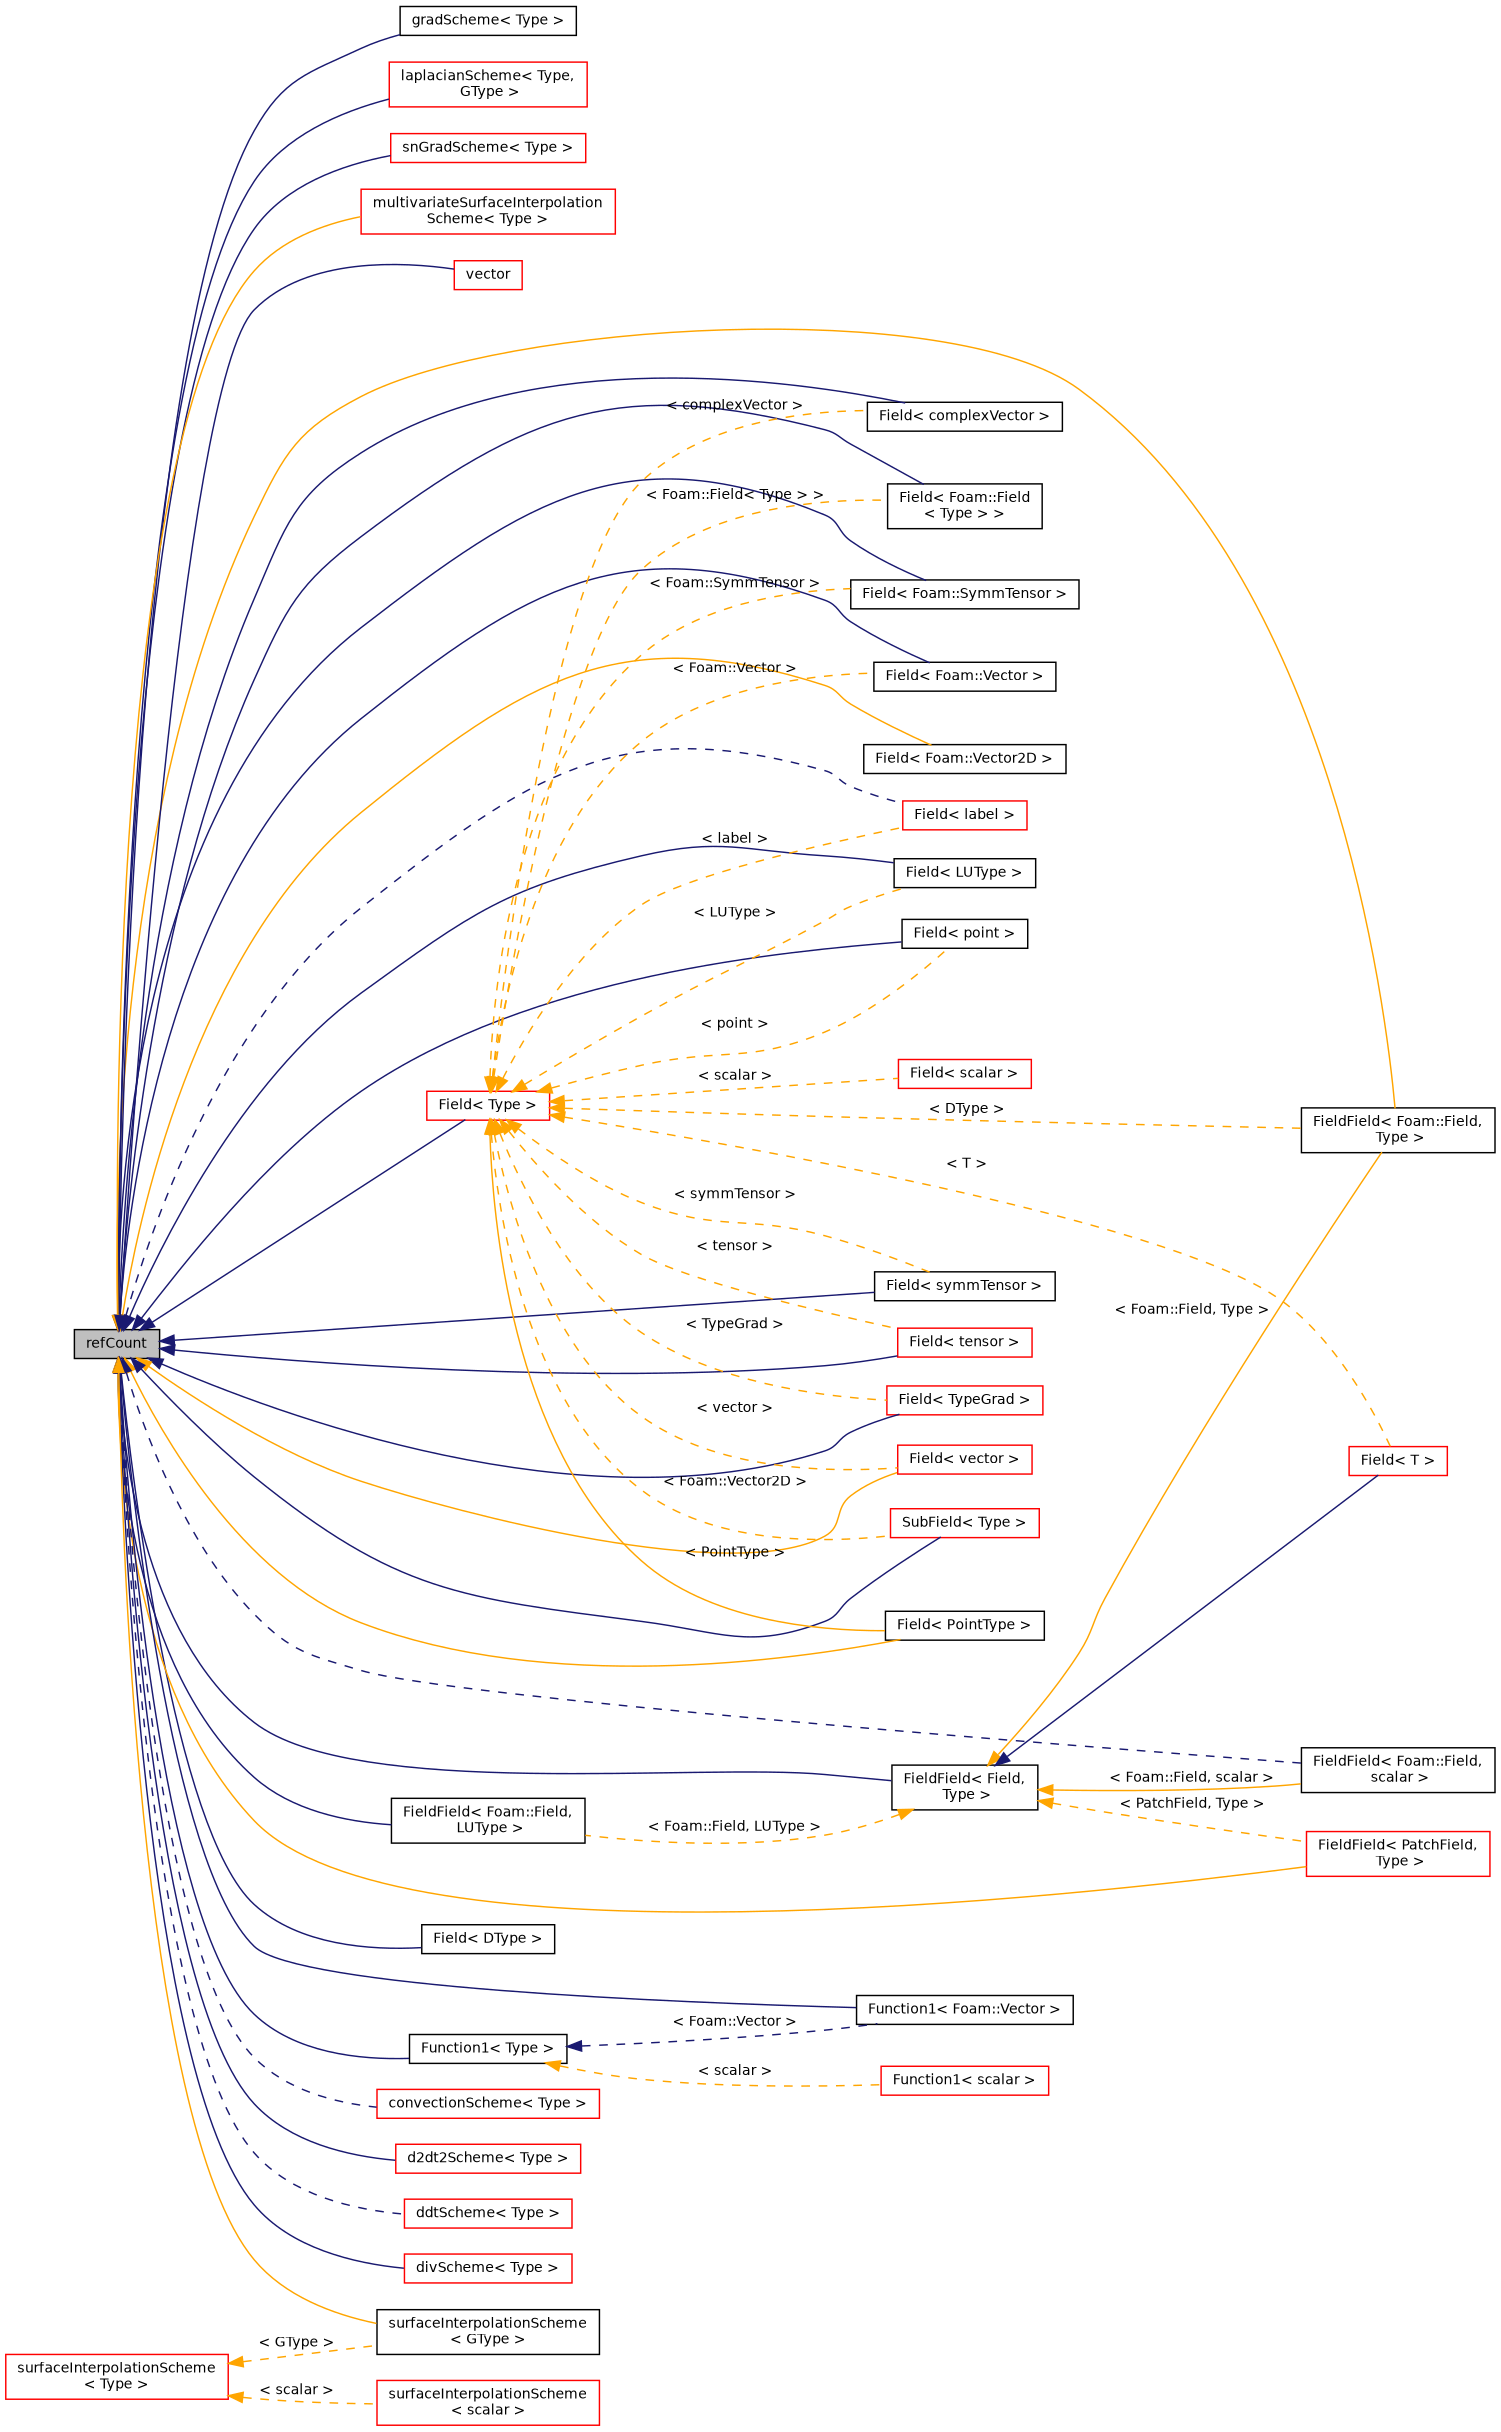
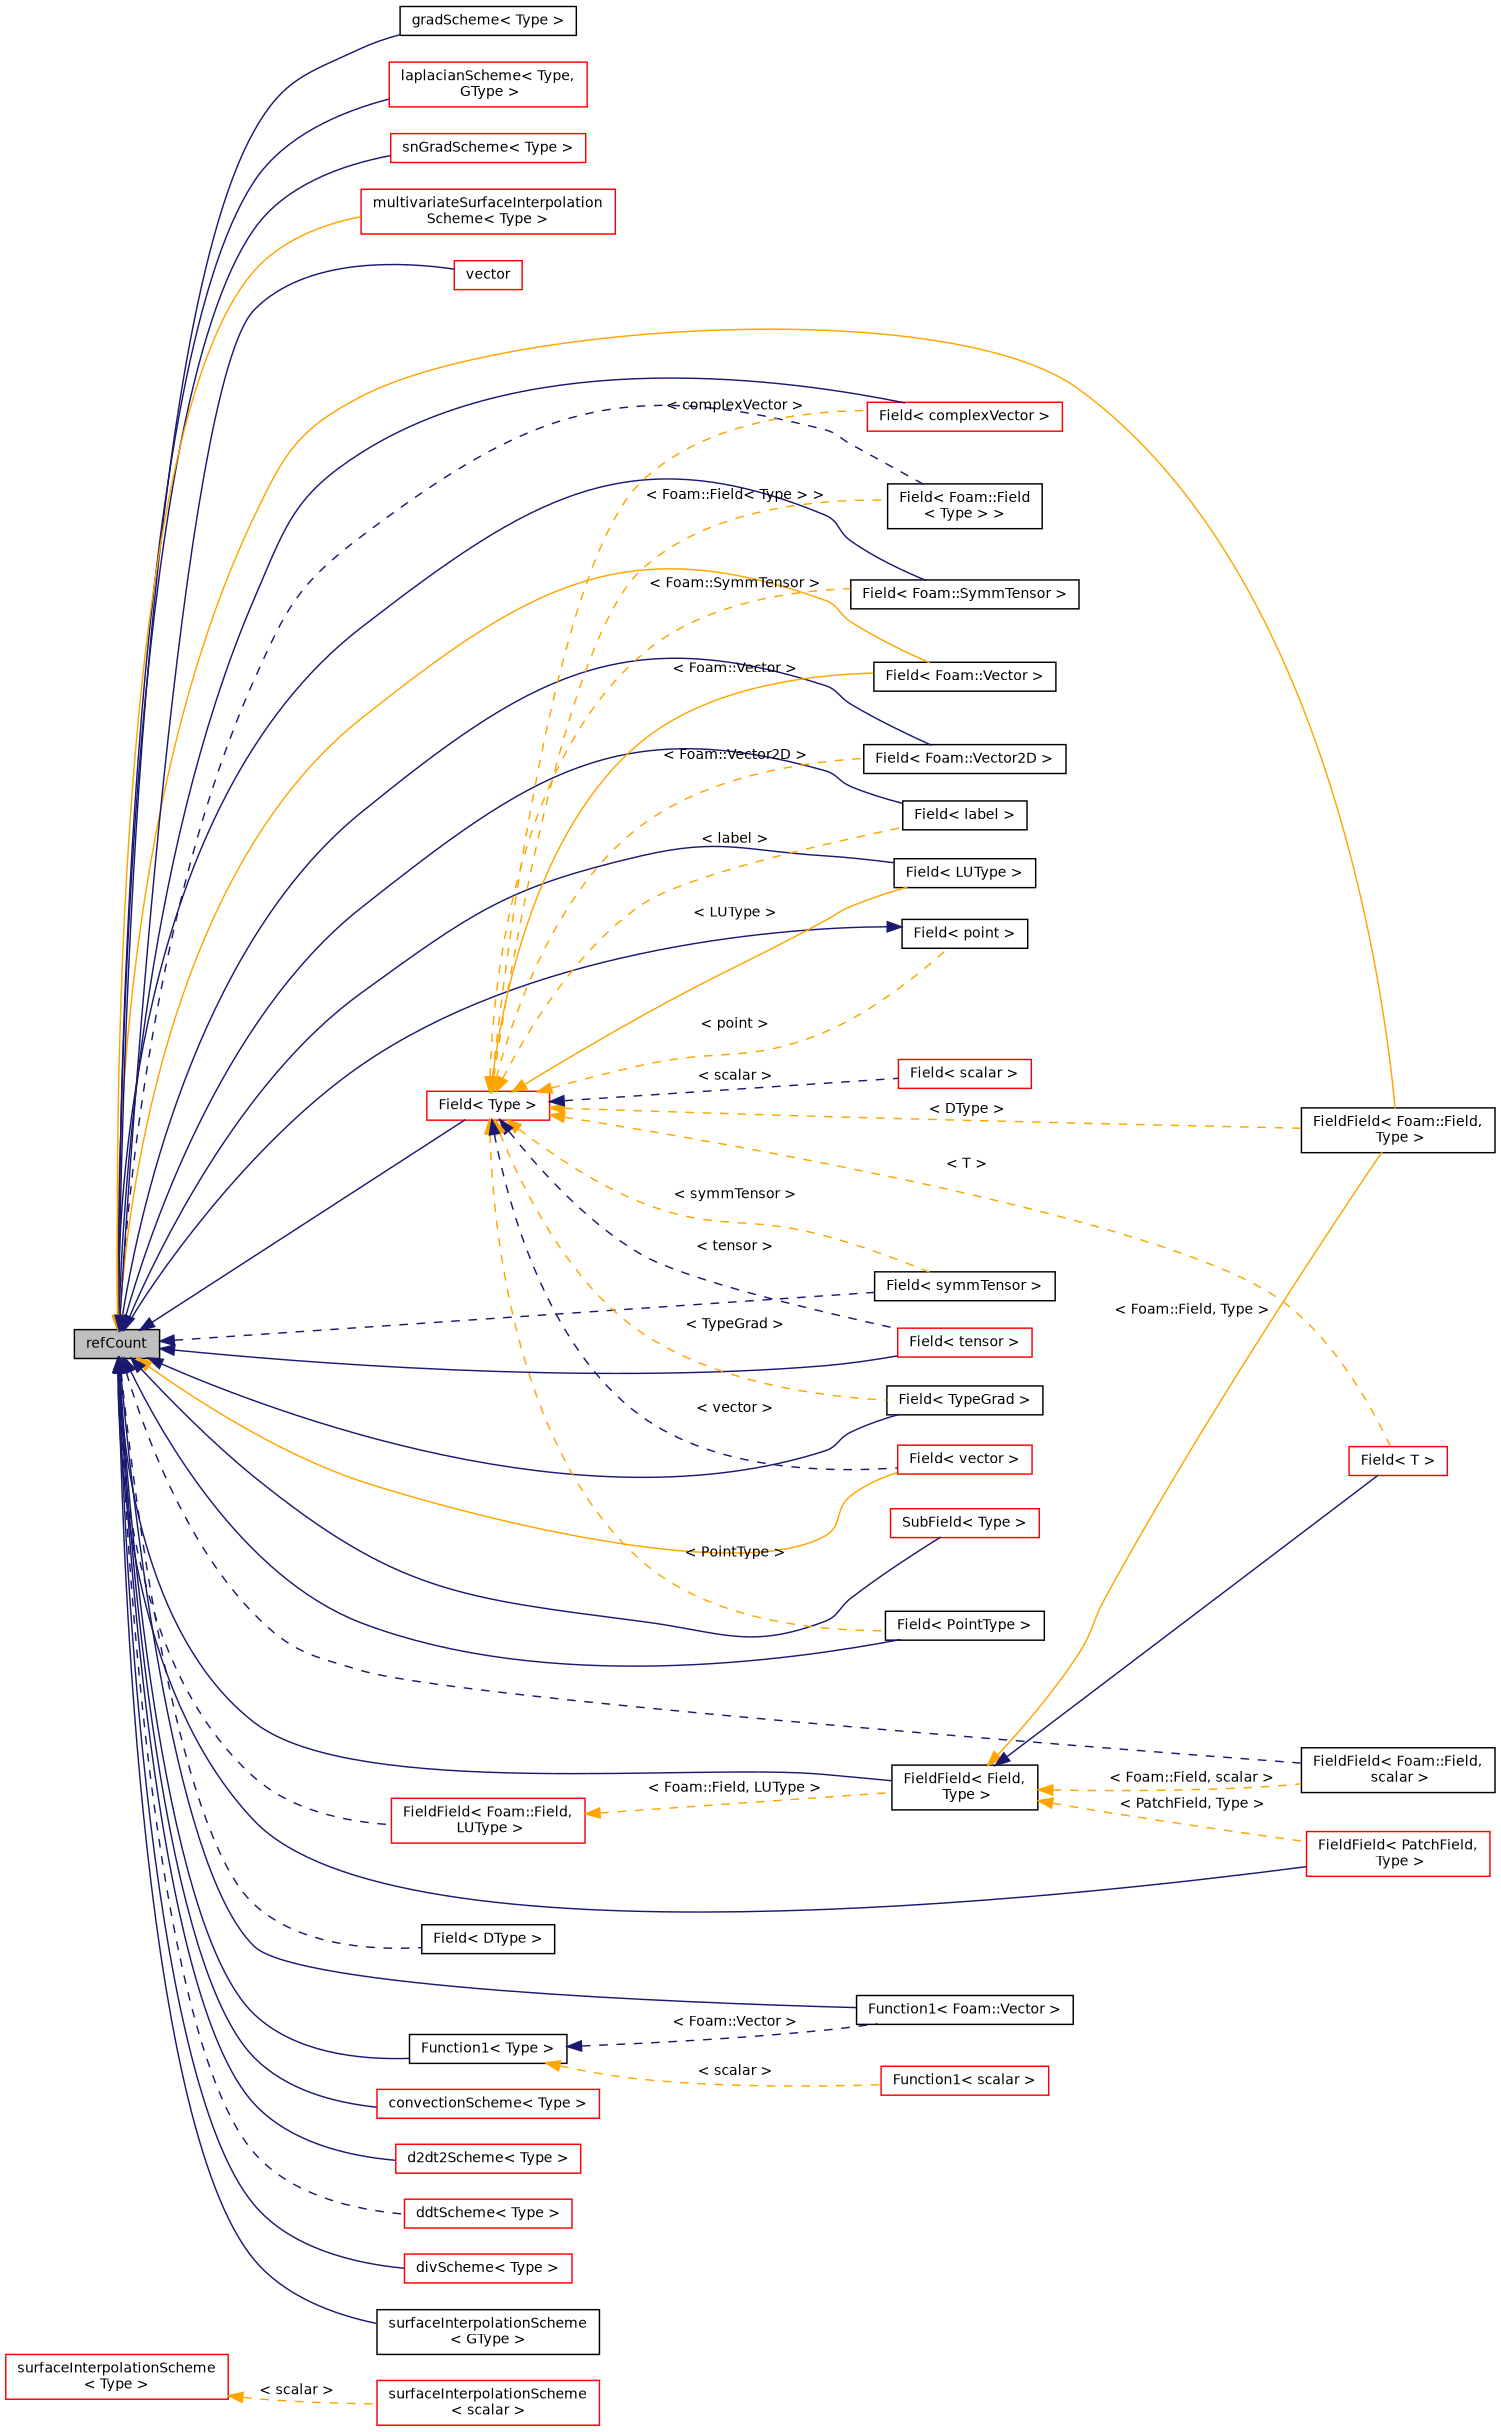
node "Field< complexVector >": color black -> red
edge "Field< Foam::Field < Type > >" -> "refCount": style solid -> dashed
edge "Field< Foam::Vector >" -> "refCount": color midnightblue -> orange
edge "Field< Foam::Vector >" -> "Field< Type >": style dashed -> solid
edge "Field< Foam::Vector2D >" -> "refCount": color orange -> midnightblue
node "Field< label >": color red -> black
edge "Field< label >" -> "refCount": style dashed -> solid
edge "Field< LUType >" -> "Field< Type >": style dashed -> solid
edge "Field< point >" -> "refCount": reversed
edge "Field< scalar >" -> "Field< Type >": color orange -> midnightblue
edge "Field< tensor >" -> "Field< Type >": color orange -> midnightblue
edge "Field< symmTensor >" -> "refCount": style solid -> dashed
edge "Field< vector >" -> "Field< Type >": color orange -> midnightblue
node "Field< TypeGrad >": color red -> black
edge "SubField< Type >" -> "Field< Type >": now "Field< Foam::Vector2D >" -> "Field< Type >"
edge "Field< PointType >" -> "Field< Type >": style solid -> dashed
edge "Field< PointType >" -> "refCount": color orange -> midnightblue
edge "FieldField< Foam::Field, LUType >" -> "refCount": style solid -> dashed
edge "Field< DType >" -> "refCount": style solid -> dashed
edge "FieldField< Foam::Field, scalar >" -> "FieldField< Field, Type >": style solid -> dashed
node "FieldField< Foam::Field, LUType >": color black -> red
edge "FieldField< Foam::Field, LUType >" -> "FieldField< Field, Type >": reversed
edge "FieldField< PatchField, Type >" -> "refCount": color orange -> midnightblue
edge "convectionScheme< Type >" -> "refCount": style dashed -> solid
edge "surfaceInterpolationScheme < GType >" -> "refCount": color orange -> midnightblue
edge "surfaceInterpolationScheme < GType >" -> "surfaceInterpolationScheme < Type >": removed, label "< GType >"
